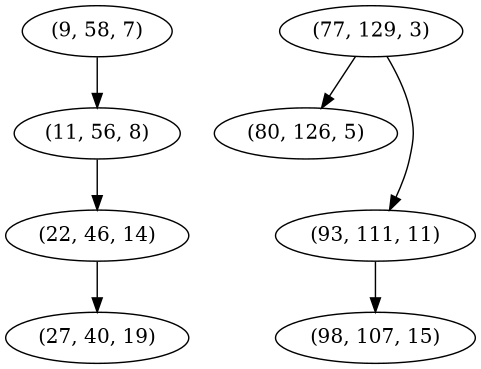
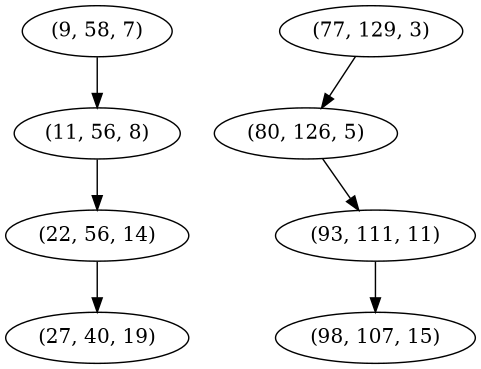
edge "(77, 129, 3)" -> "(93, 111, 11)": now "(80, 126, 5)" -> "(93, 111, 11)"
node "(22, 46, 14)": label "(22, 46, 14)" -> "(22, 56, 14)"
